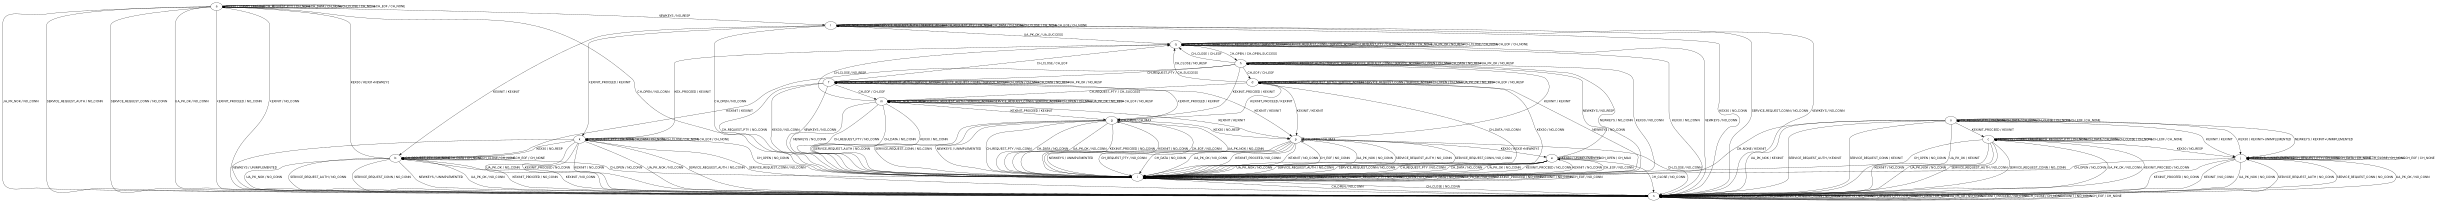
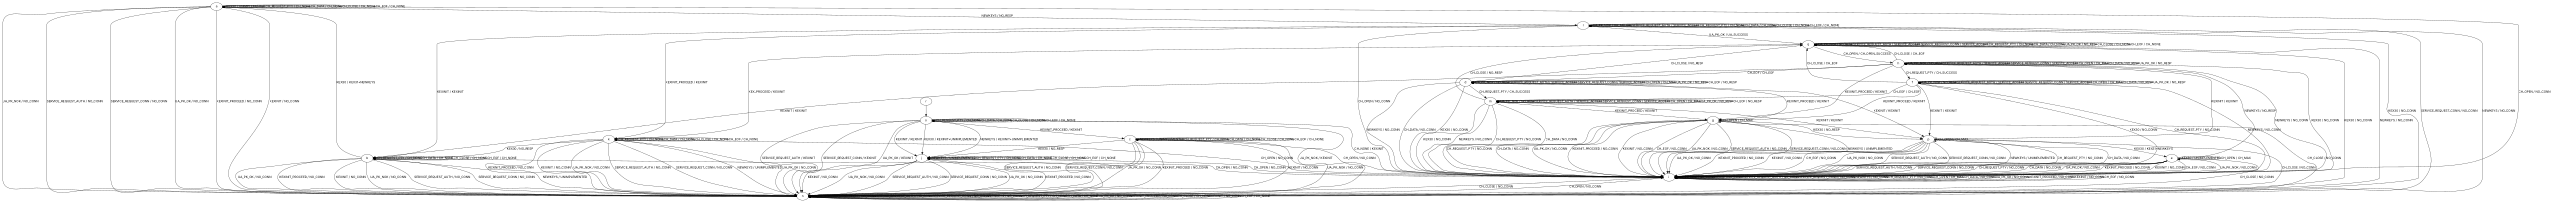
node "r": added
edge "g" -> "n": added, label "CH_CLOSE / NO_CONN"
